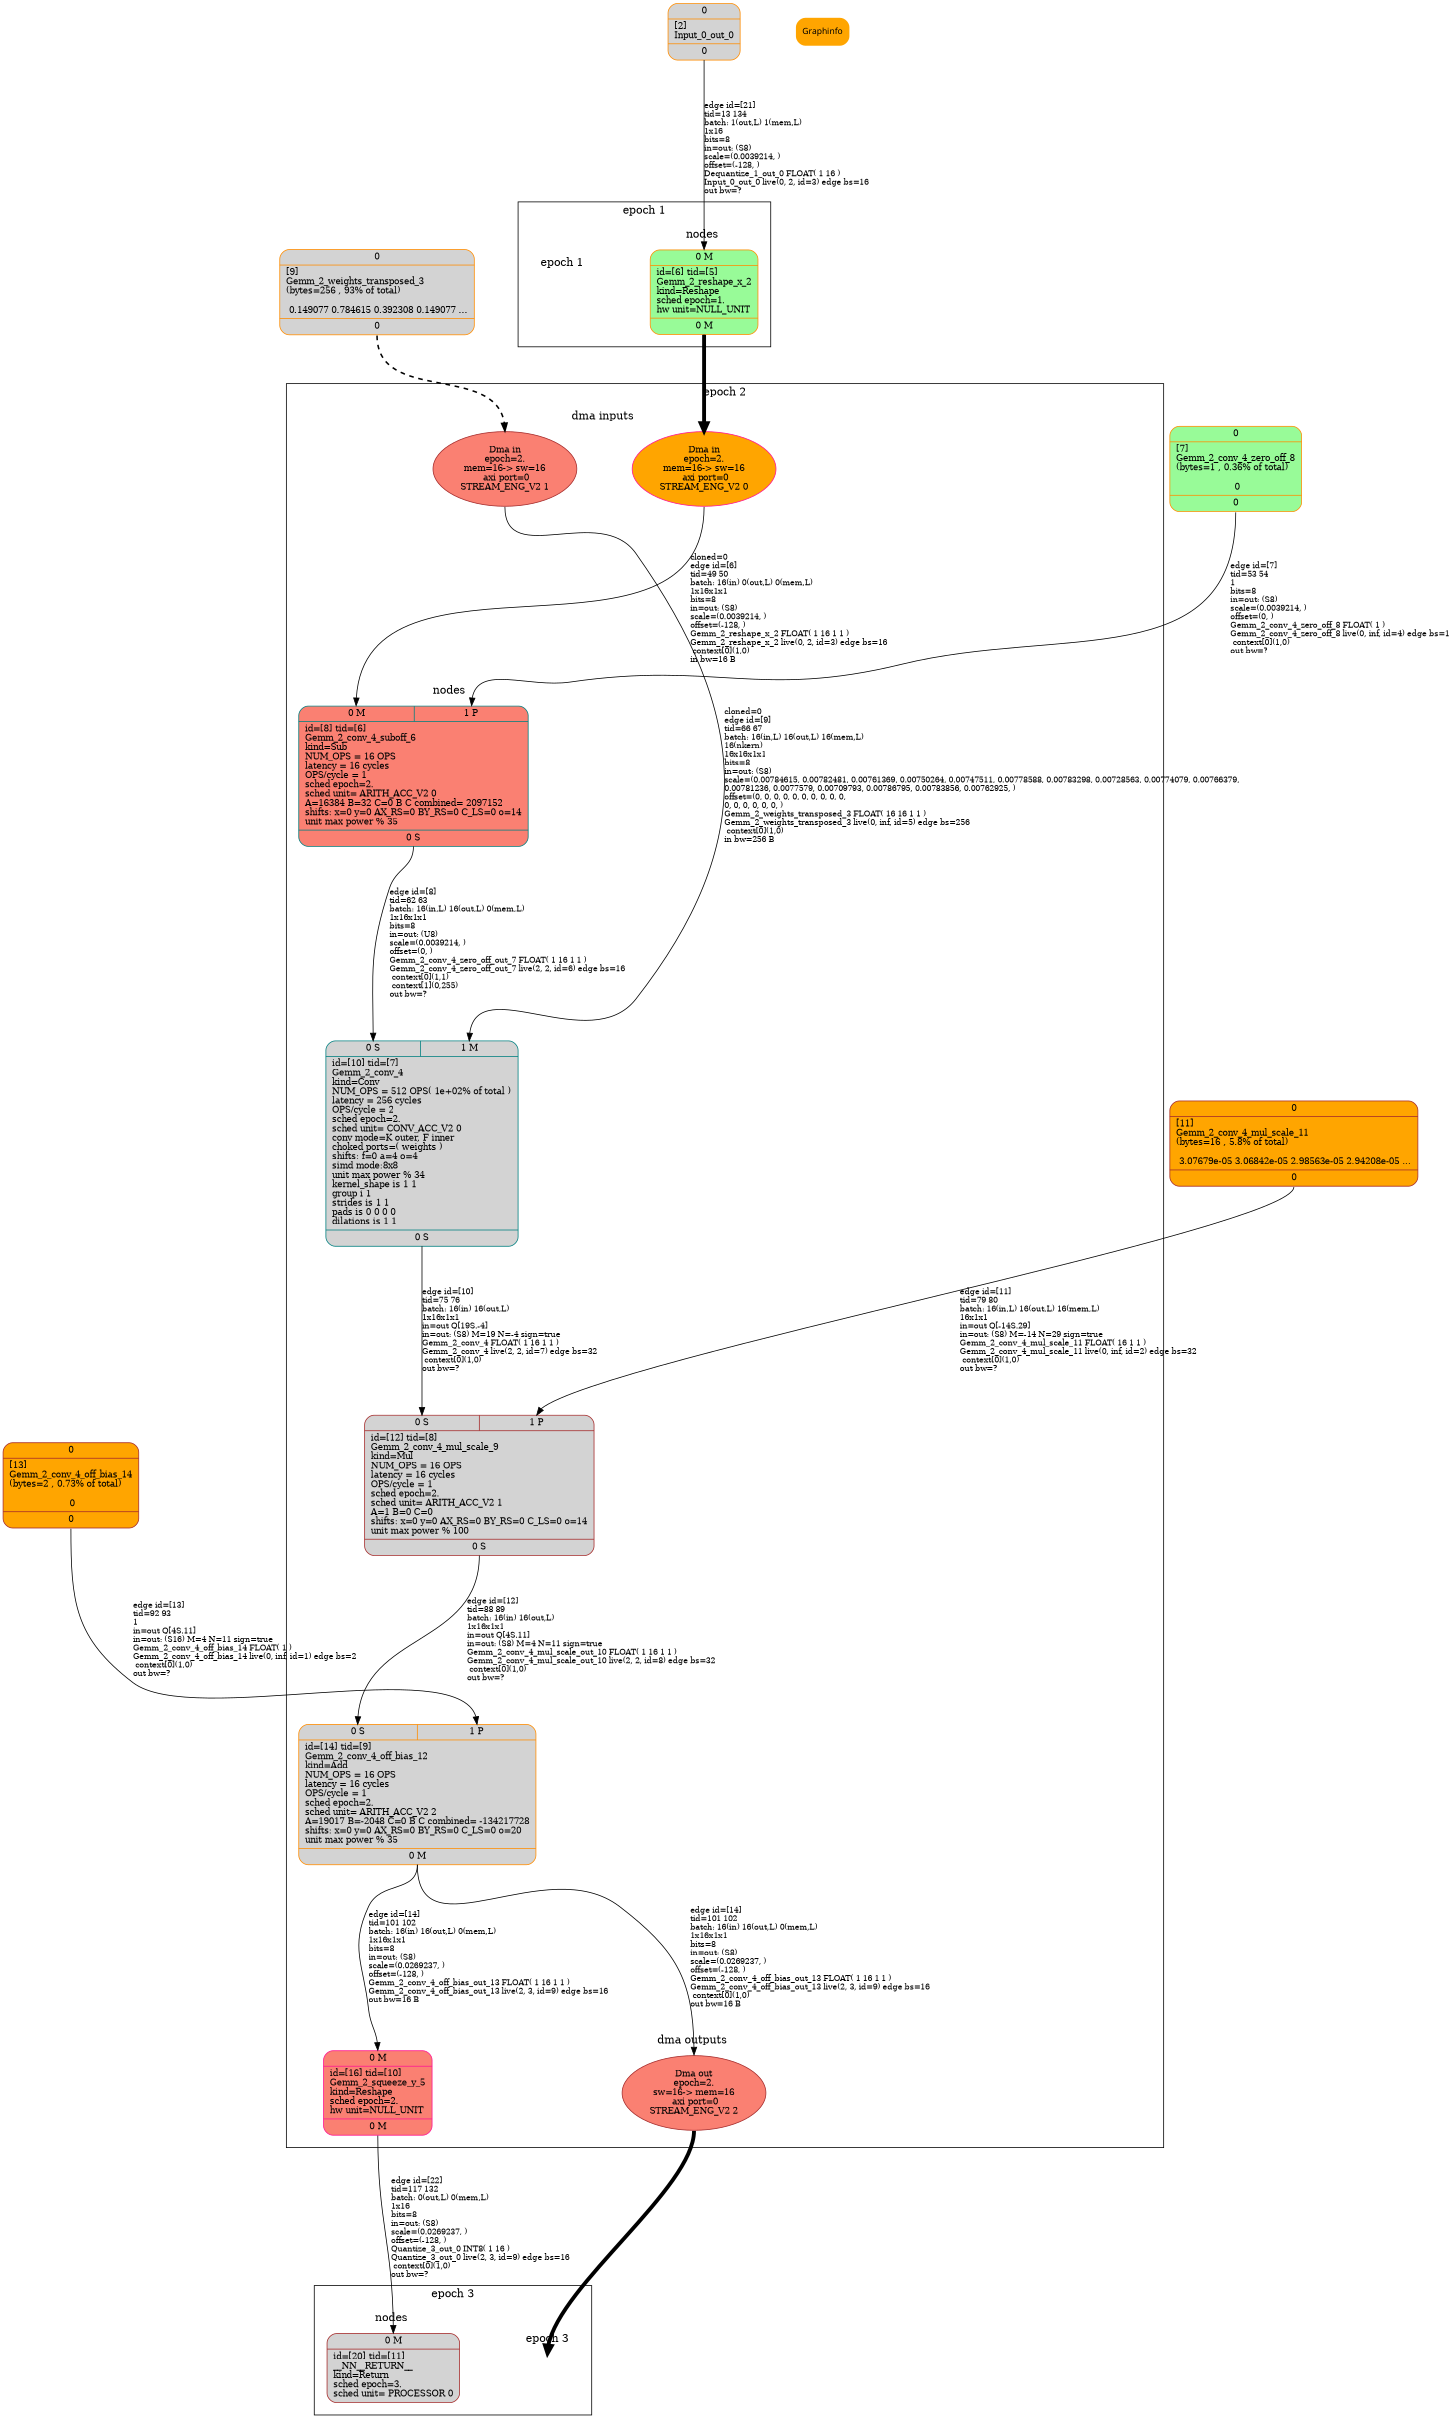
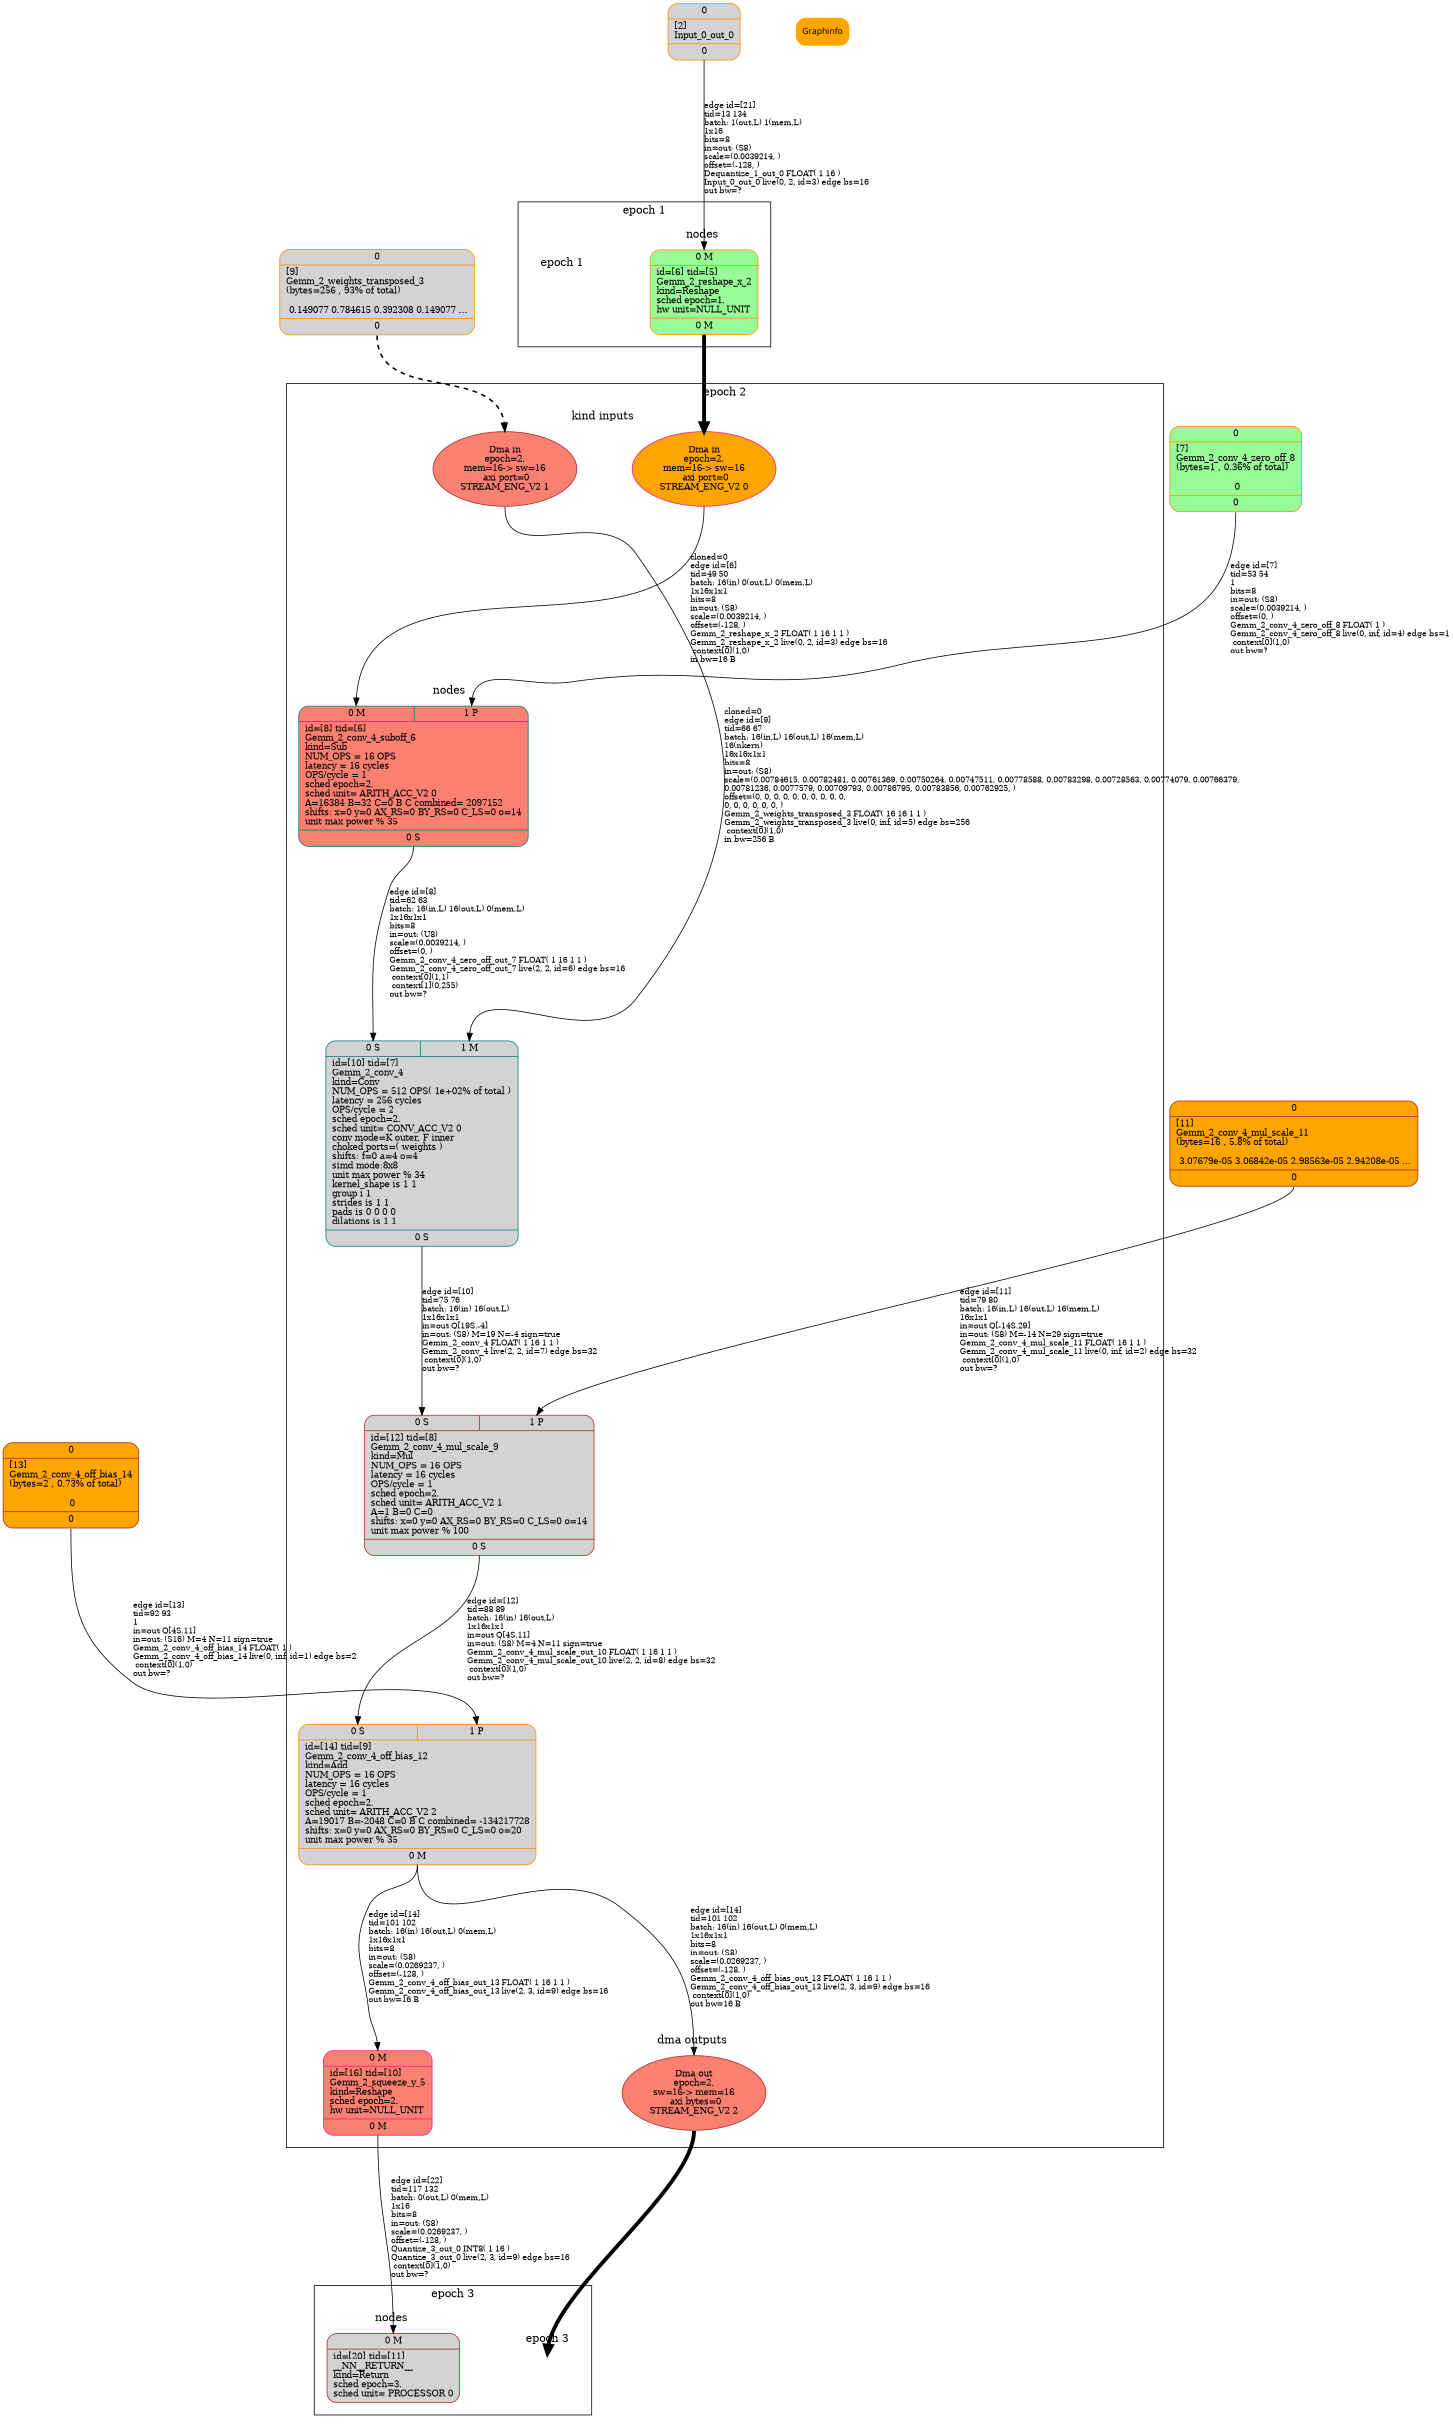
cluster "dma inputs ": label "dma inputs " -> "kind inputs "
node "Dma out epoch=2. sw=16-> mem=16 axi port=0 STREAM_ENG_V2 2": label "Dma out epoch=2. sw=16-> mem=16 axi port=0 STREAM_ENG_V2 2" -> "Dma out epoch=2. sw=16-> mem=16 axi bytes=0 STREAM_ENG_V2 2"
